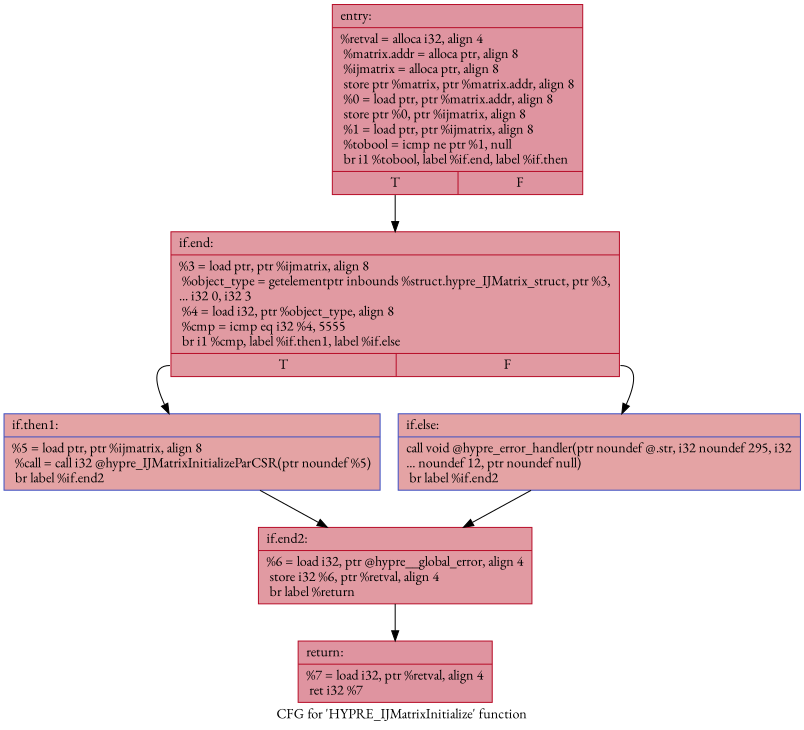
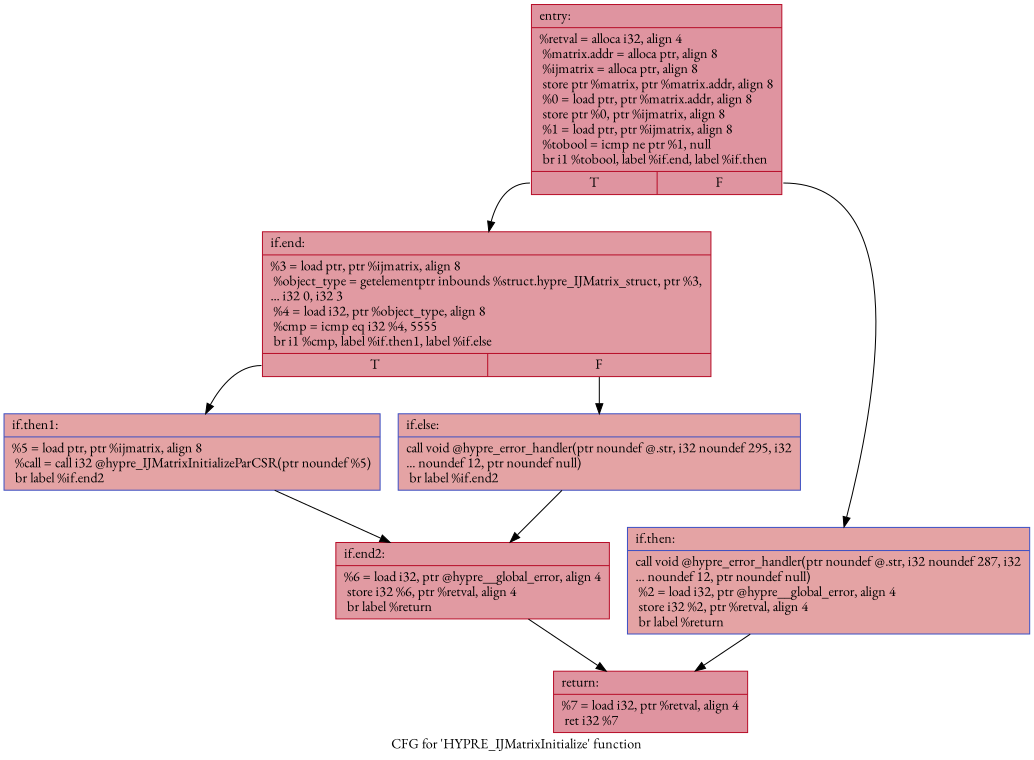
node "if.then:": added
